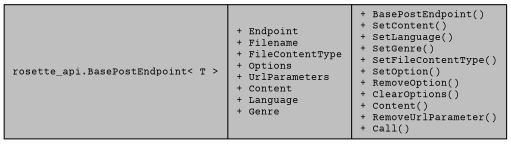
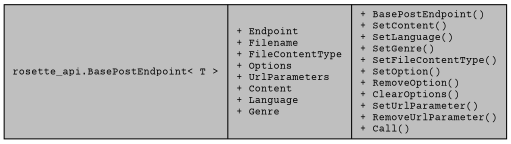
node "rosette_api.BasePostEndpoint< T >": text "+ Content()" -> "+ SetUrlParameter()"
